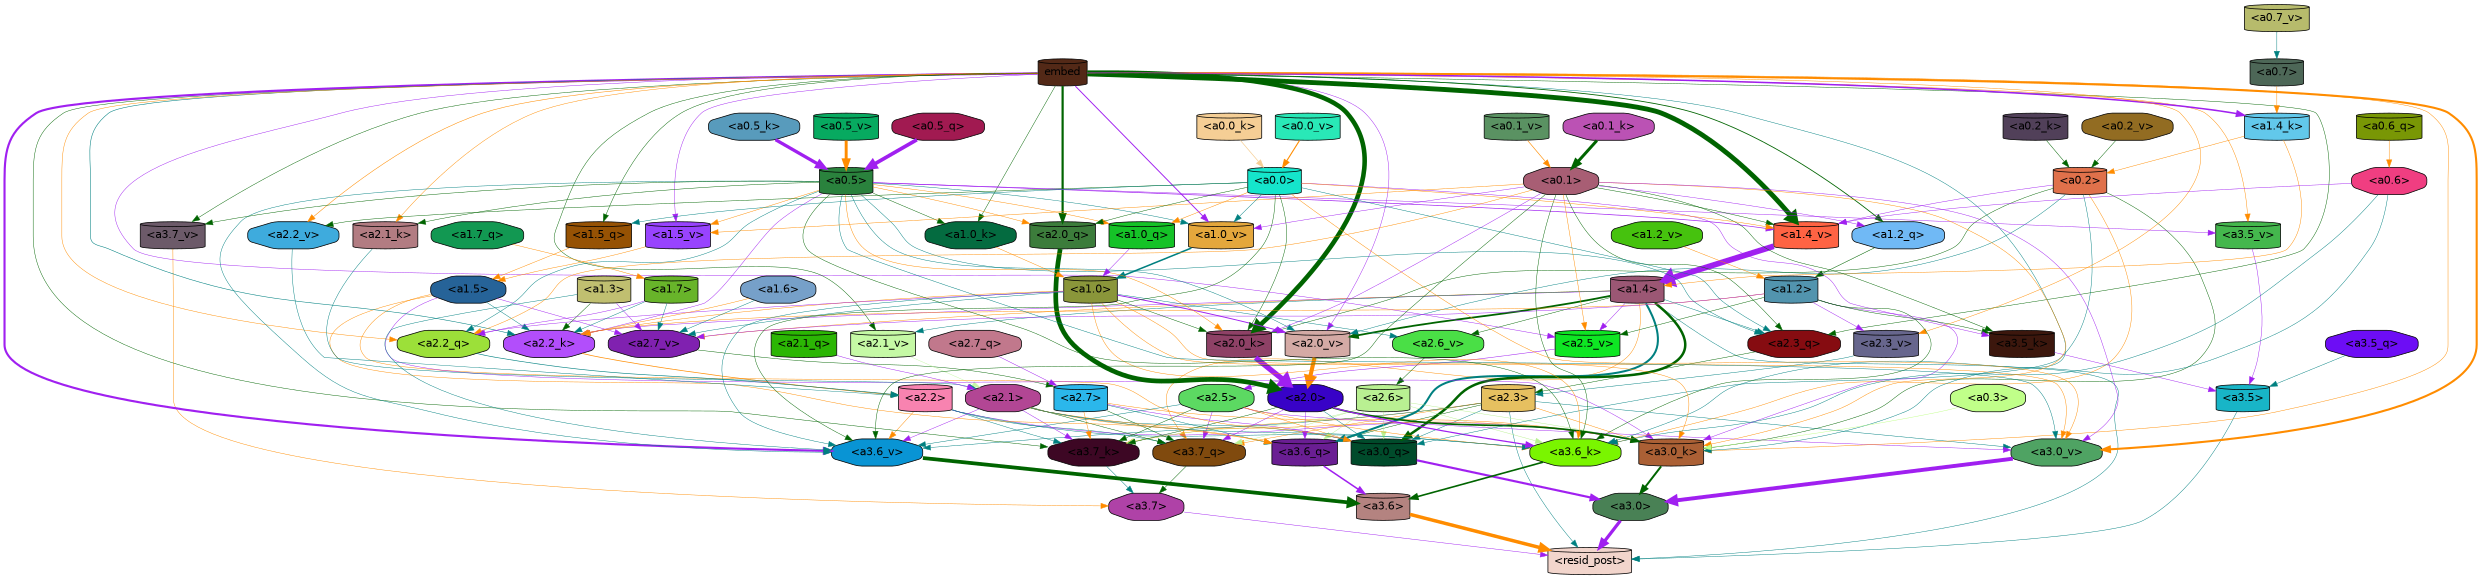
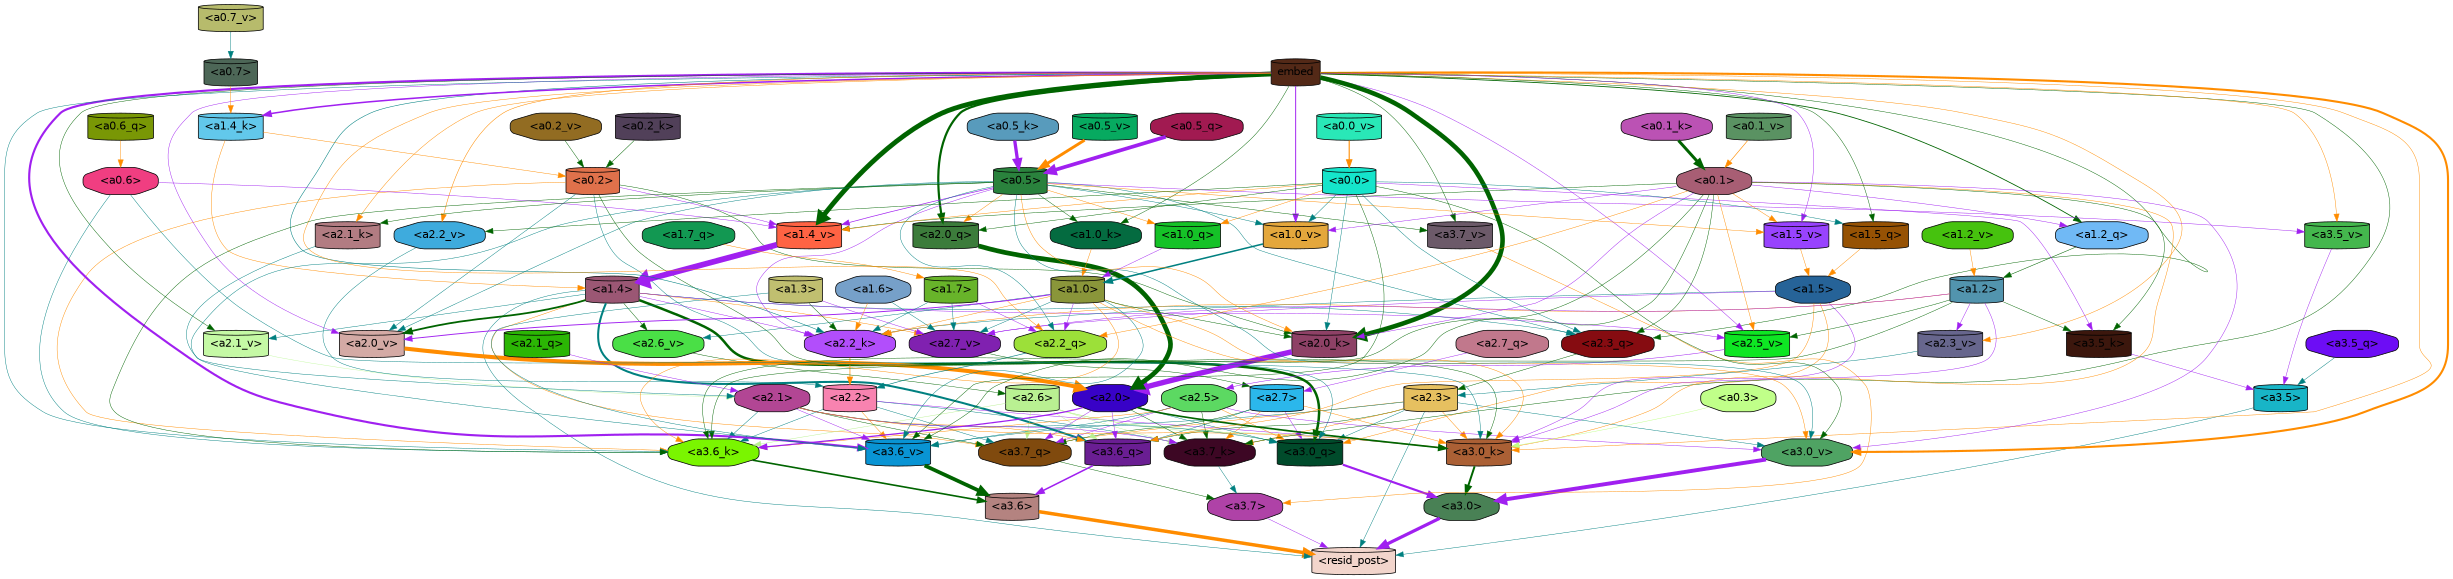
node "<a0.0_k>": removed
edge "<a0.0>" -> "<a2.0_k>": color darkgreen -> teal
edge "<a0.0>" -> "<a3.0_v>": color darkorange -> darkgreen
node "<a3.6_v>": shape octagon -> cylinder
